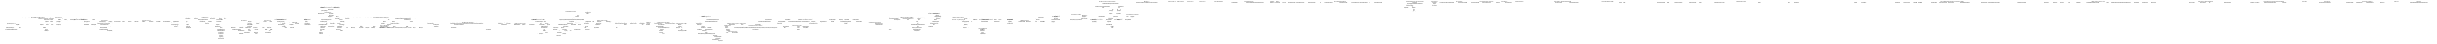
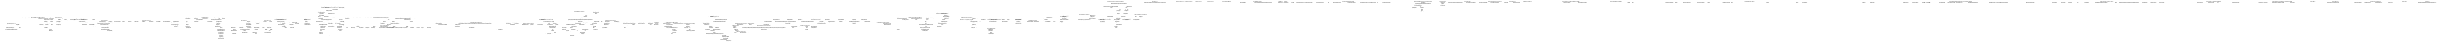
node "for__NSIG_WORDS_inc_i_s_m": added
